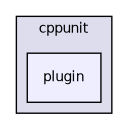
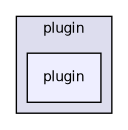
cluster "cppunit": label "cppunit" -> "plugin"
